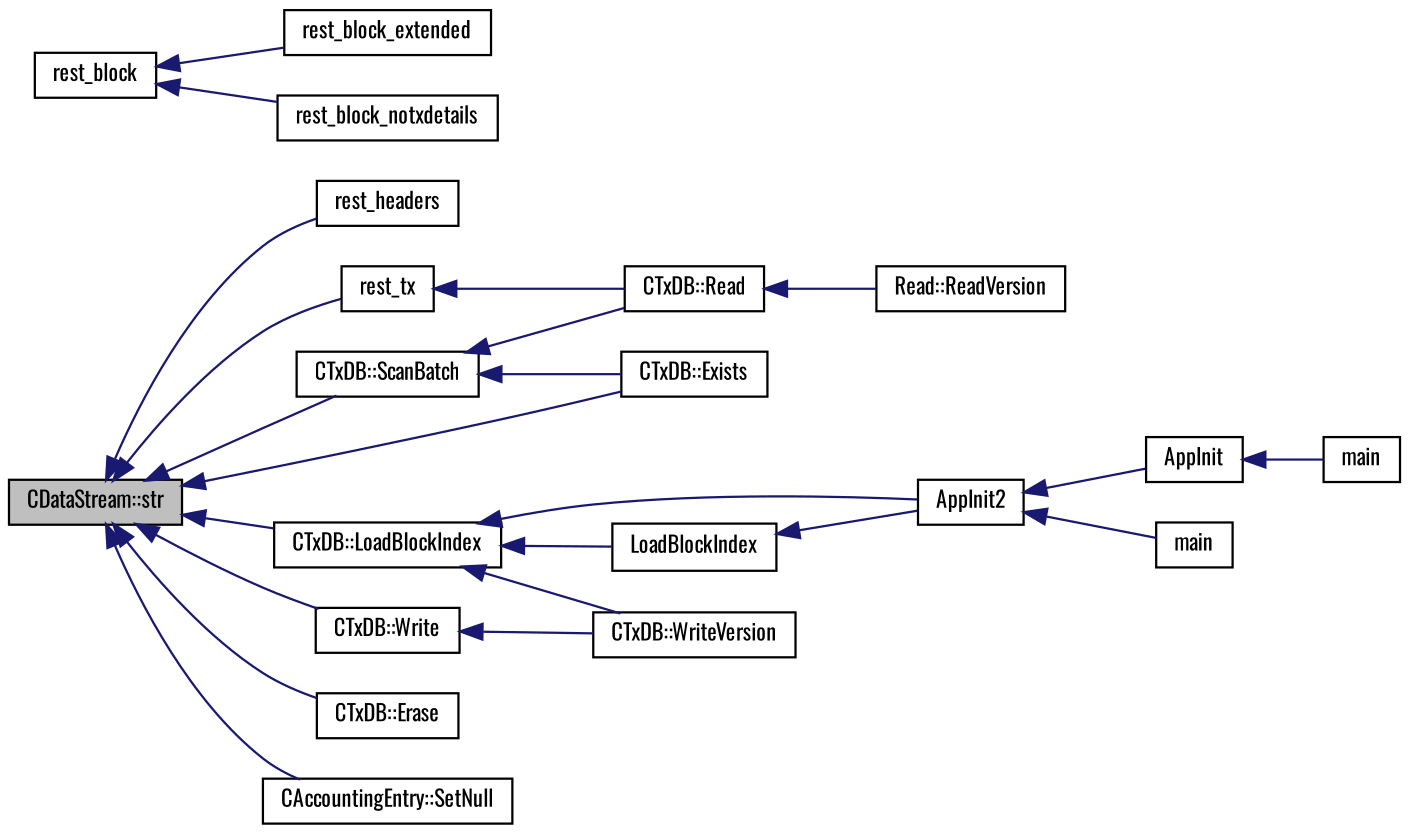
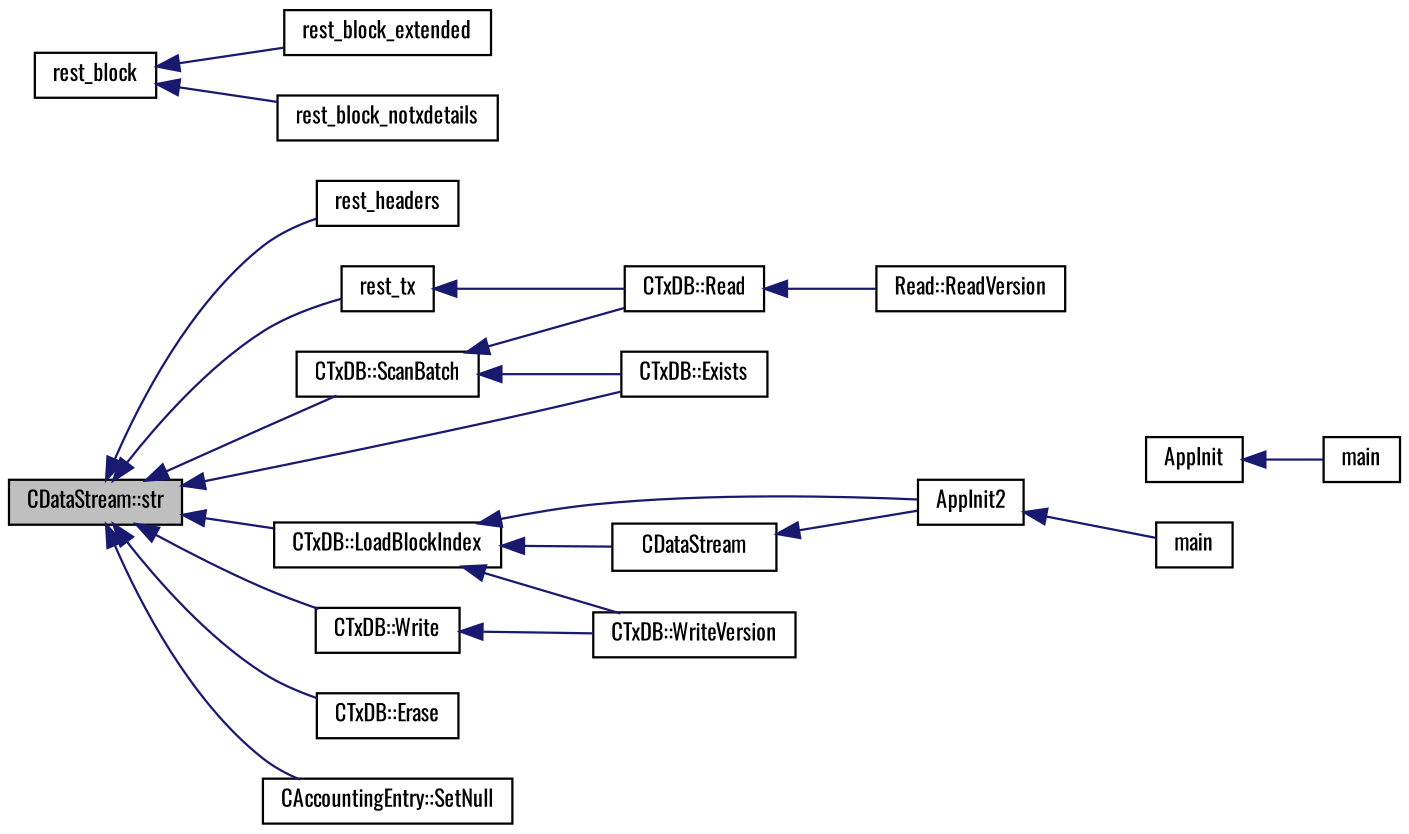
edge "AppInit" -> "AppInit2": removed
node "LoadBlockIndex": label "LoadBlockIndex" -> "CDataStream"
